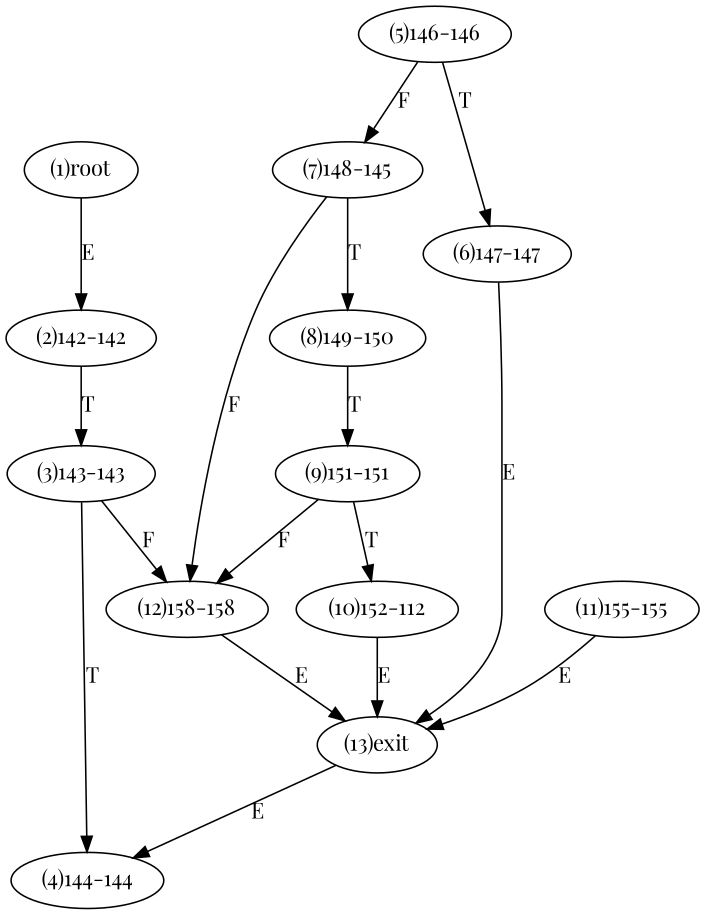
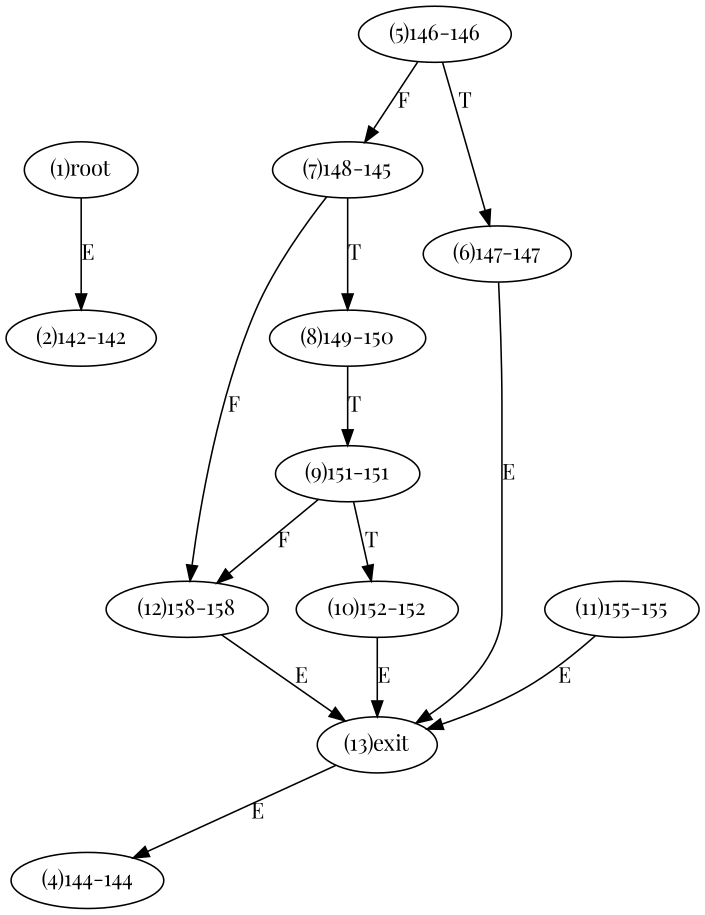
node "(3)143-143": removed
node "(10)152-112": label "(10)152-112" -> "(10)152-152"
